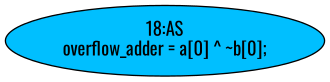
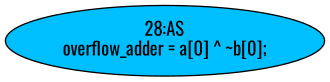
node "18:AS overflow_adder = a[0] ^ ~b[0];": label "18:AS overflow_adder = a[0] ^ ~b[0];" -> "28:AS overflow_adder = a[0] ^ ~b[0];"
